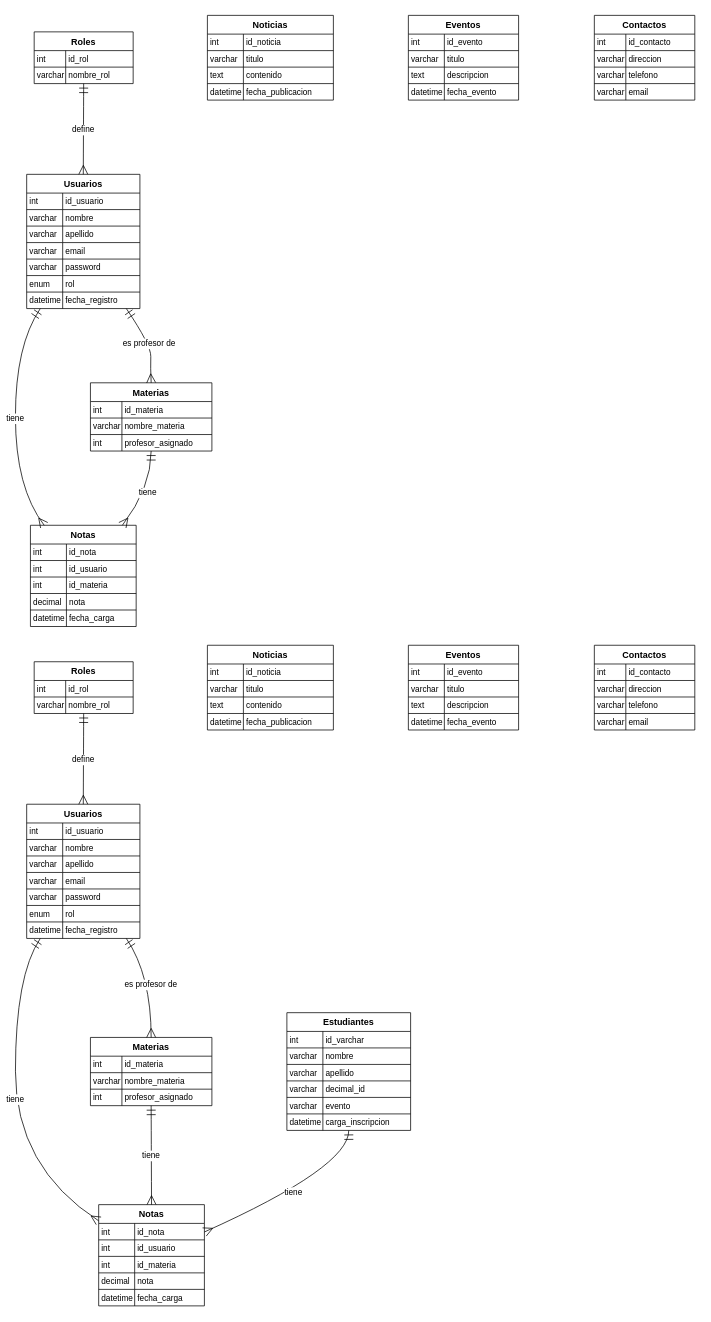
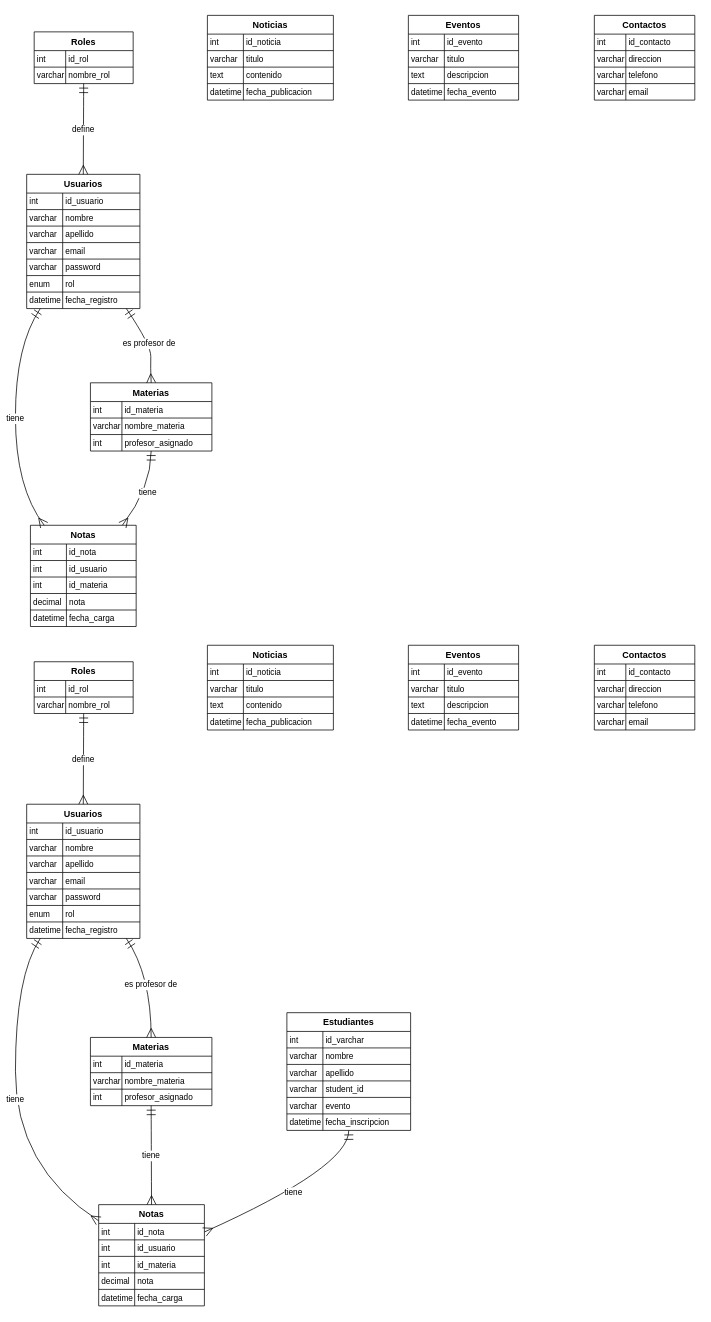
node "decimal_id": label "decimal_id" -> "student_id"
node "carga_inscripcion": label "carga_inscripcion" -> "fecha_inscripcion"
